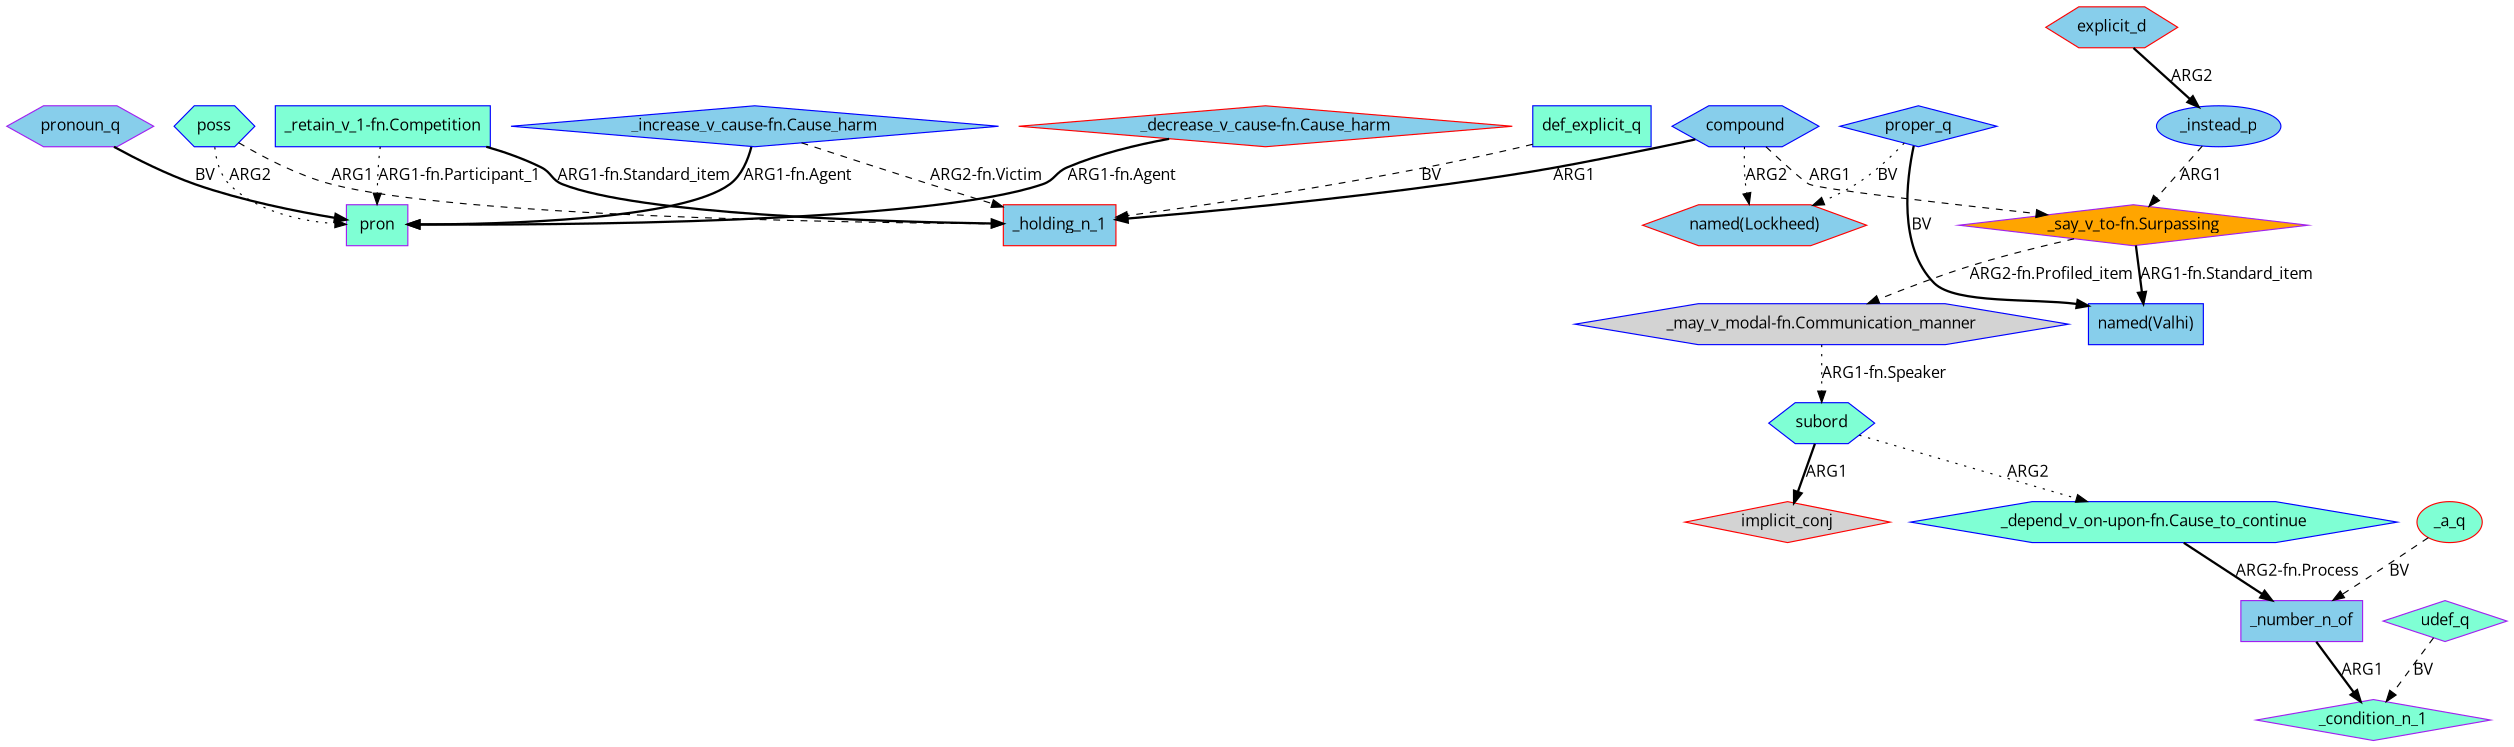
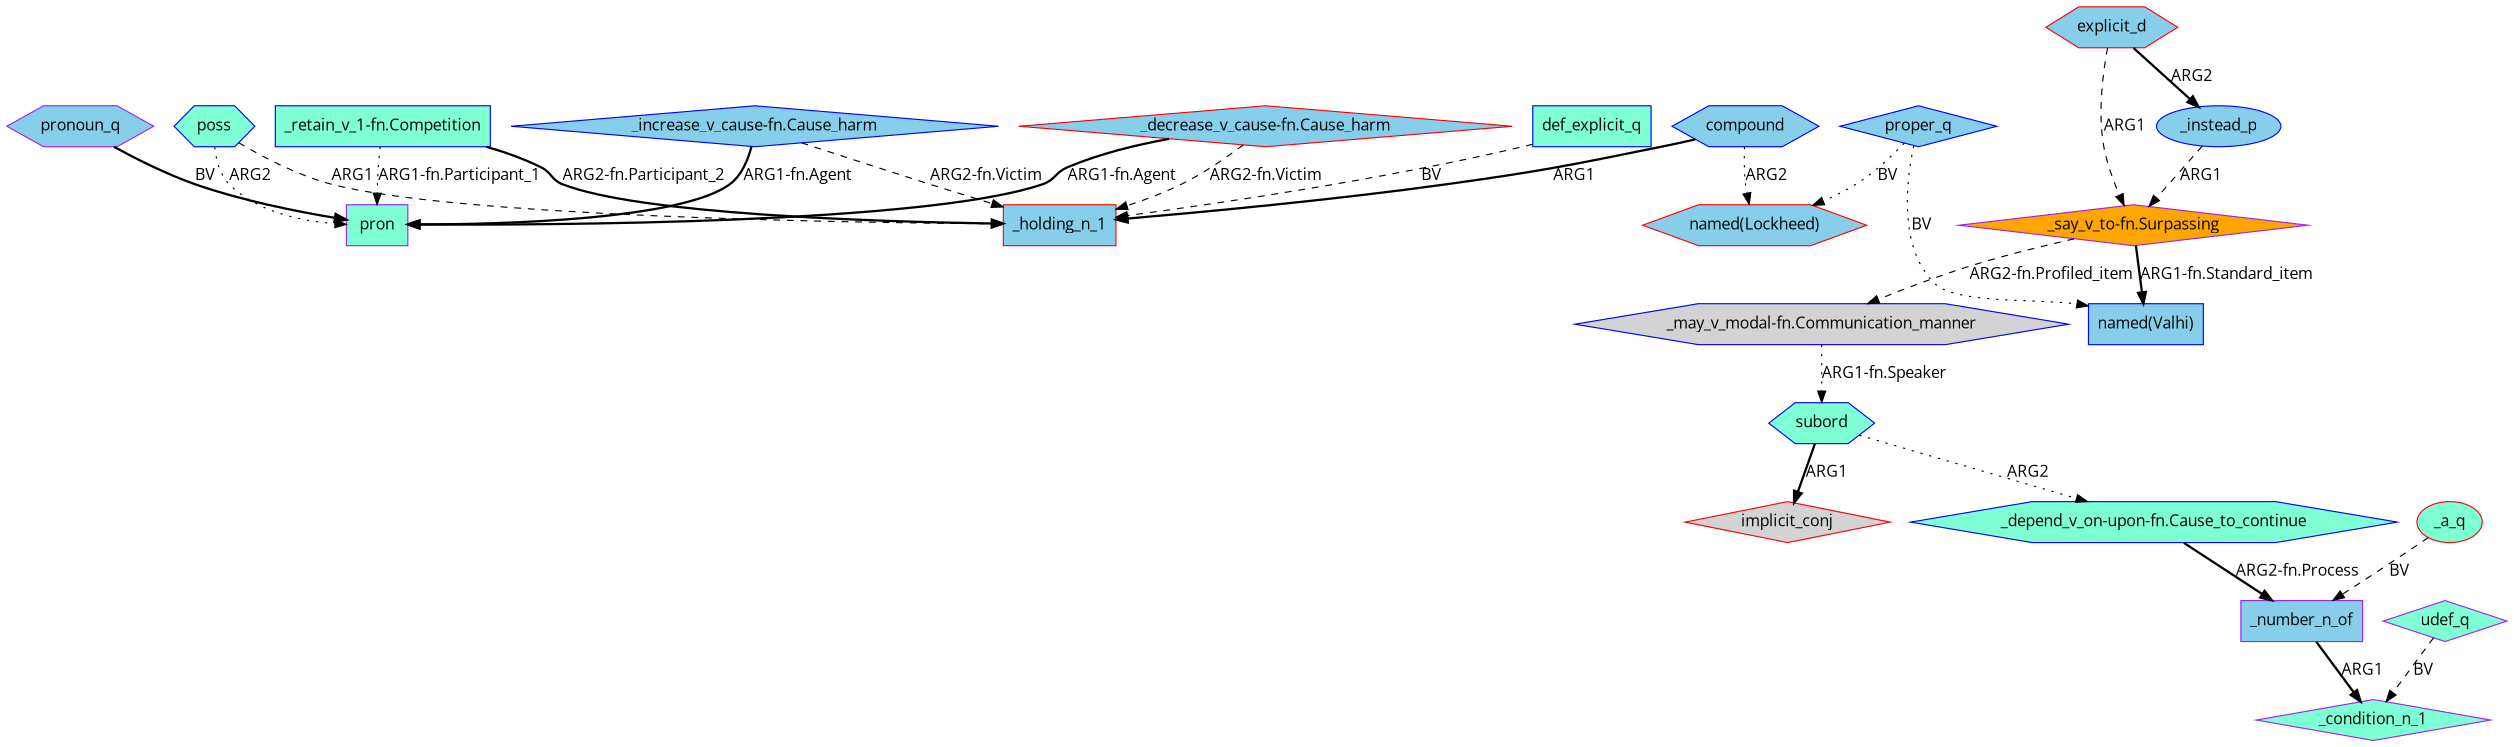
edge "_retain_v_1-fn.Competition" -> "_holding_n_1": label "ARG1-fn.Standard_item" -> "ARG2-fn.Participant_2"
edge "_decrease_v_cause-fn.Cause_harm" -> "_holding_n_1": added, label "ARG2-fn.Victim"
edge "compound" -> "_say_v_to-fn.Surpassing": now "explicit_d" -> "_say_v_to-fn.Surpassing"
edge "proper_q" -> "named(Valhi)": style bold -> dotted
